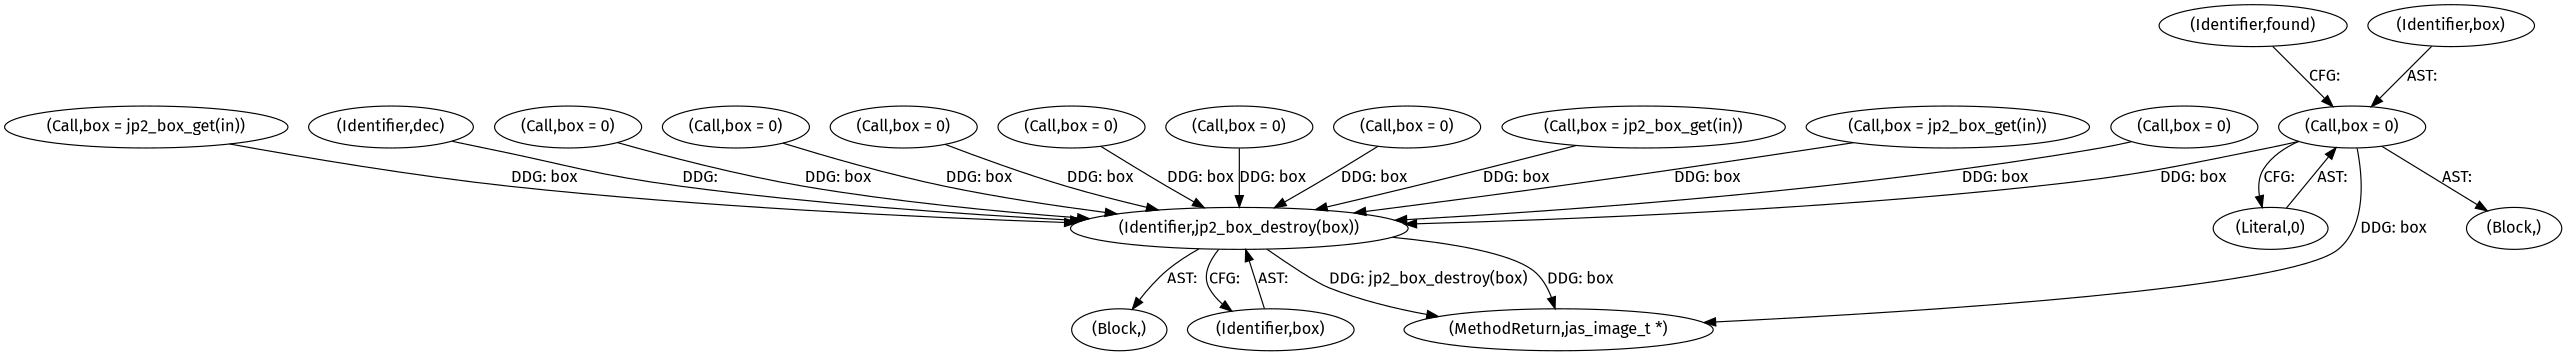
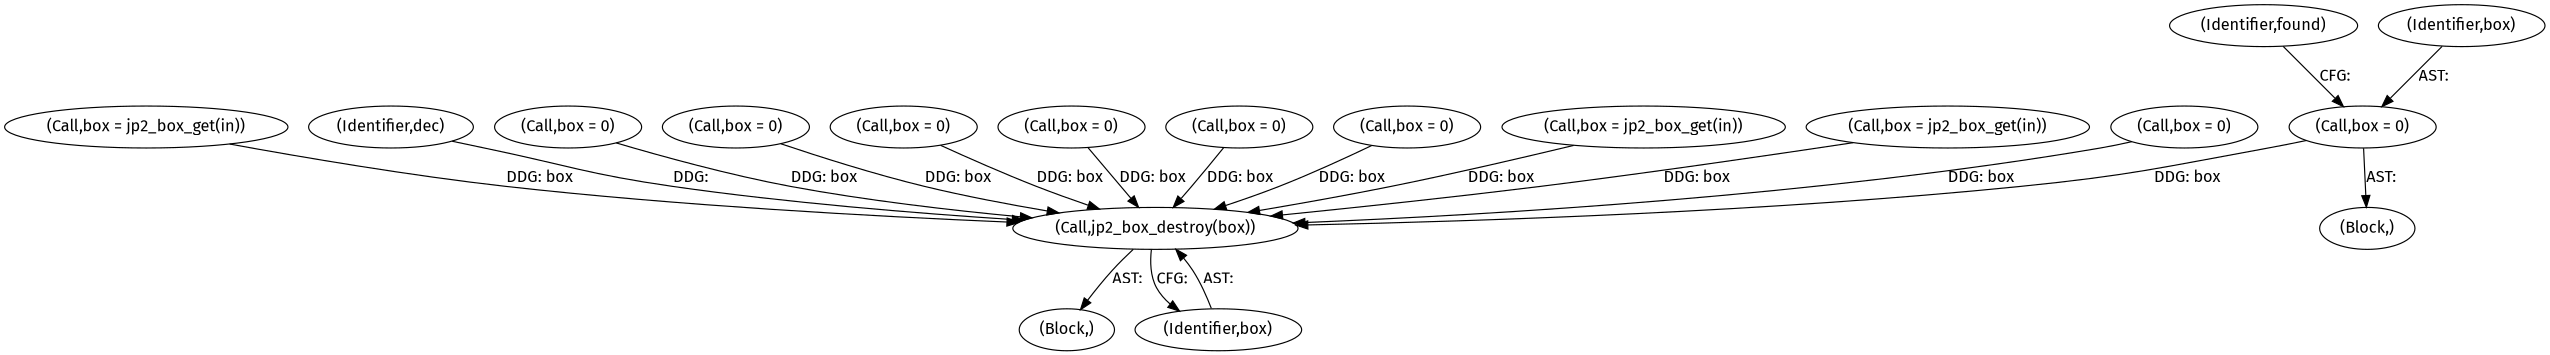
node "(Identifier,jp2_box_destroy(box))": label "(Identifier,jp2_box_destroy(box))" -> "(Call,jp2_box_destroy(box))"
node "(Literal,0)": removed
node "(MethodReturn,jas_image_t *)": removed
